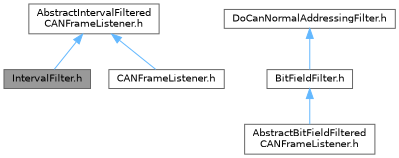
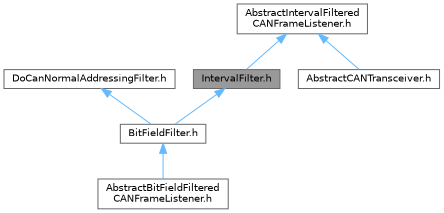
node "CANFrameListener.h": label "CANFrameListener.h" -> "AbstractCANTransceiver.h"
edge "BitFieldFilter.h" -> "IntervalFilter.h": added
